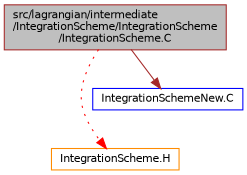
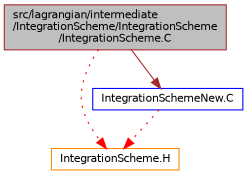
edge "IntegrationSchemeNew.C" -> "IntegrationScheme.H": added
